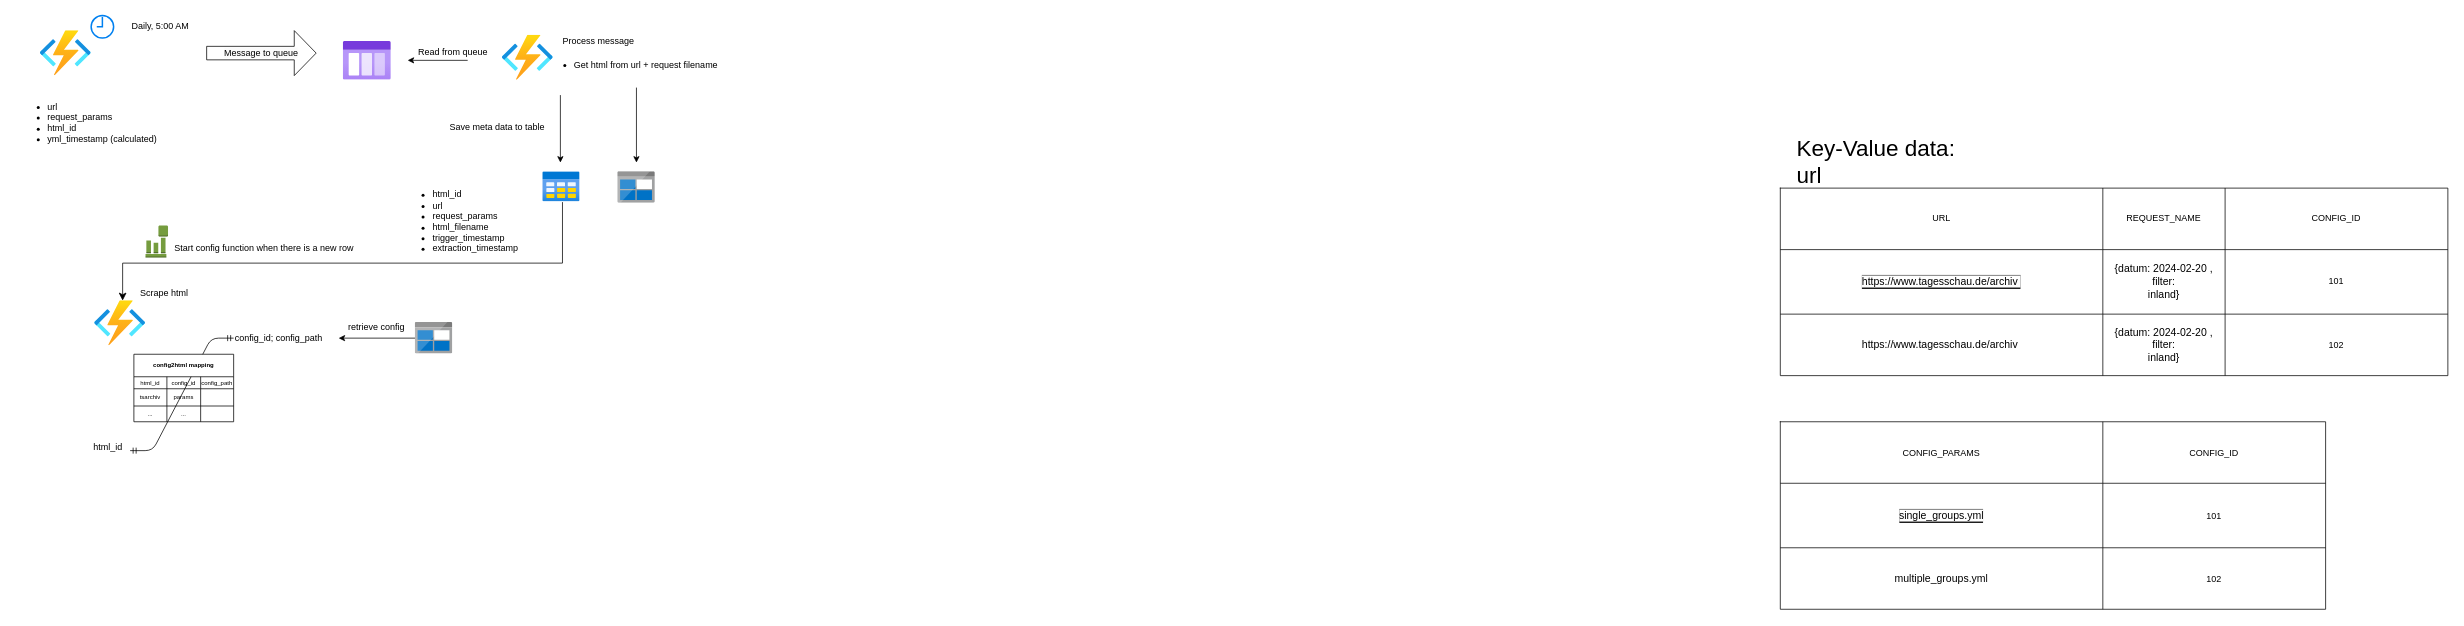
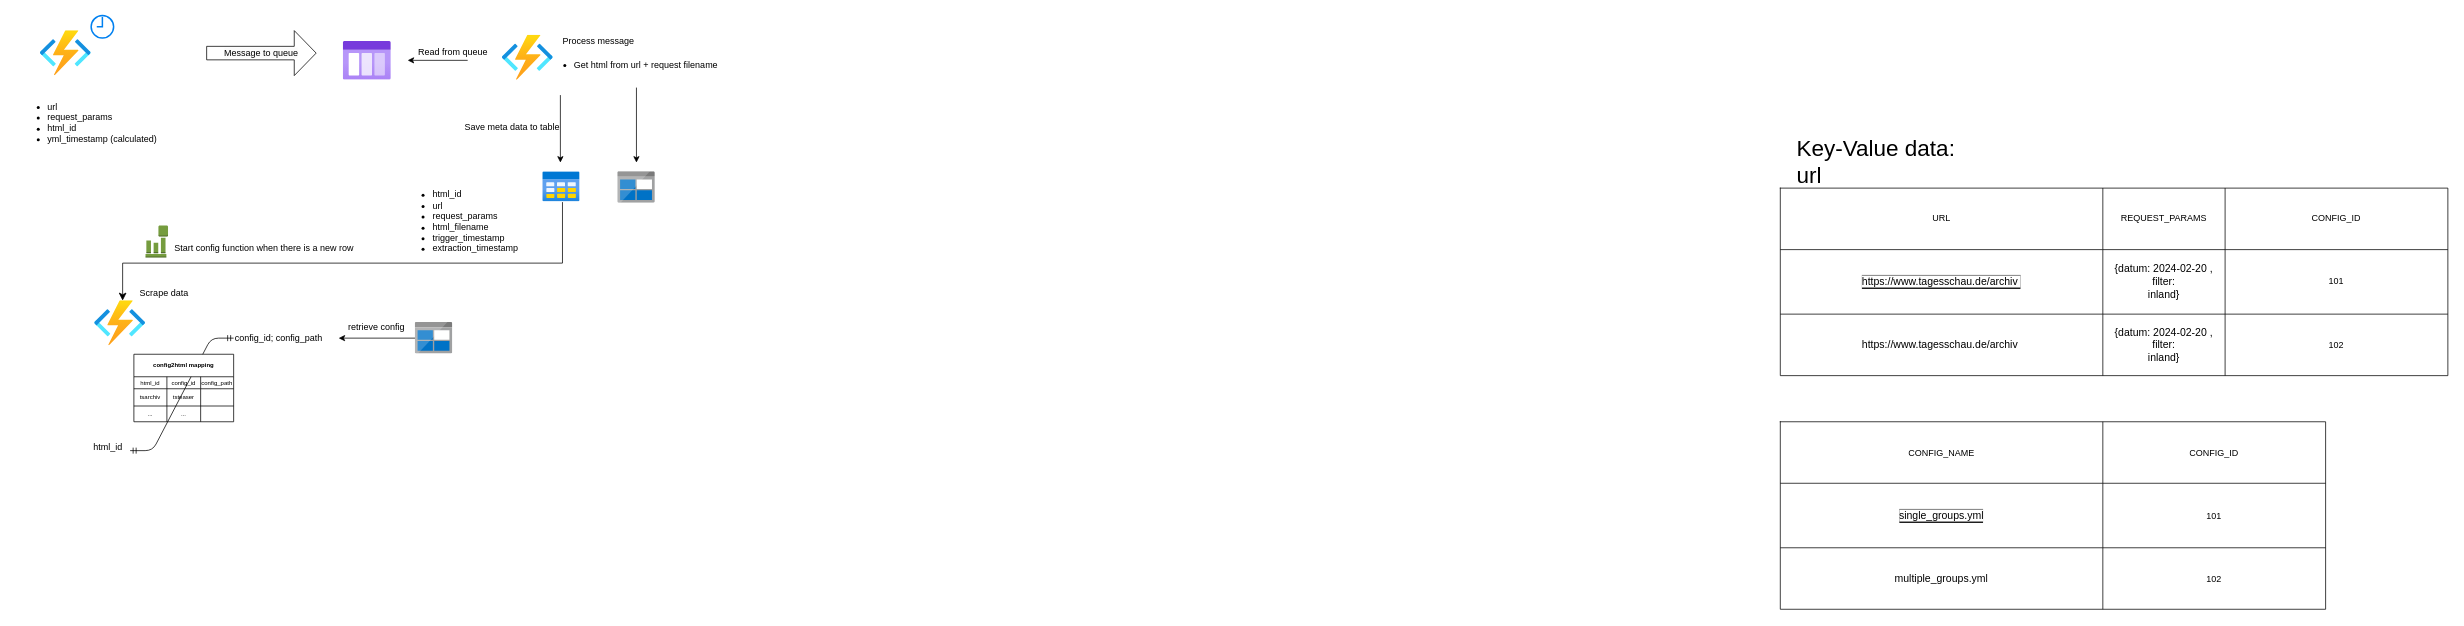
node "Daily, 5:00 AM": removed
node "Save meta data to table": moved (497, 127) -> (512, 127)
node "REQUEST_NAME": label "REQUEST_NAME" -> "REQUEST_PARAMS"
node "Scrape html": label "Scrape html" -> "Scrape data"
node "params": label "params" -> "tsteaser"
node "CONFIG_PARAMS": label "CONFIG_PARAMS" -> "CONFIG_NAME"
